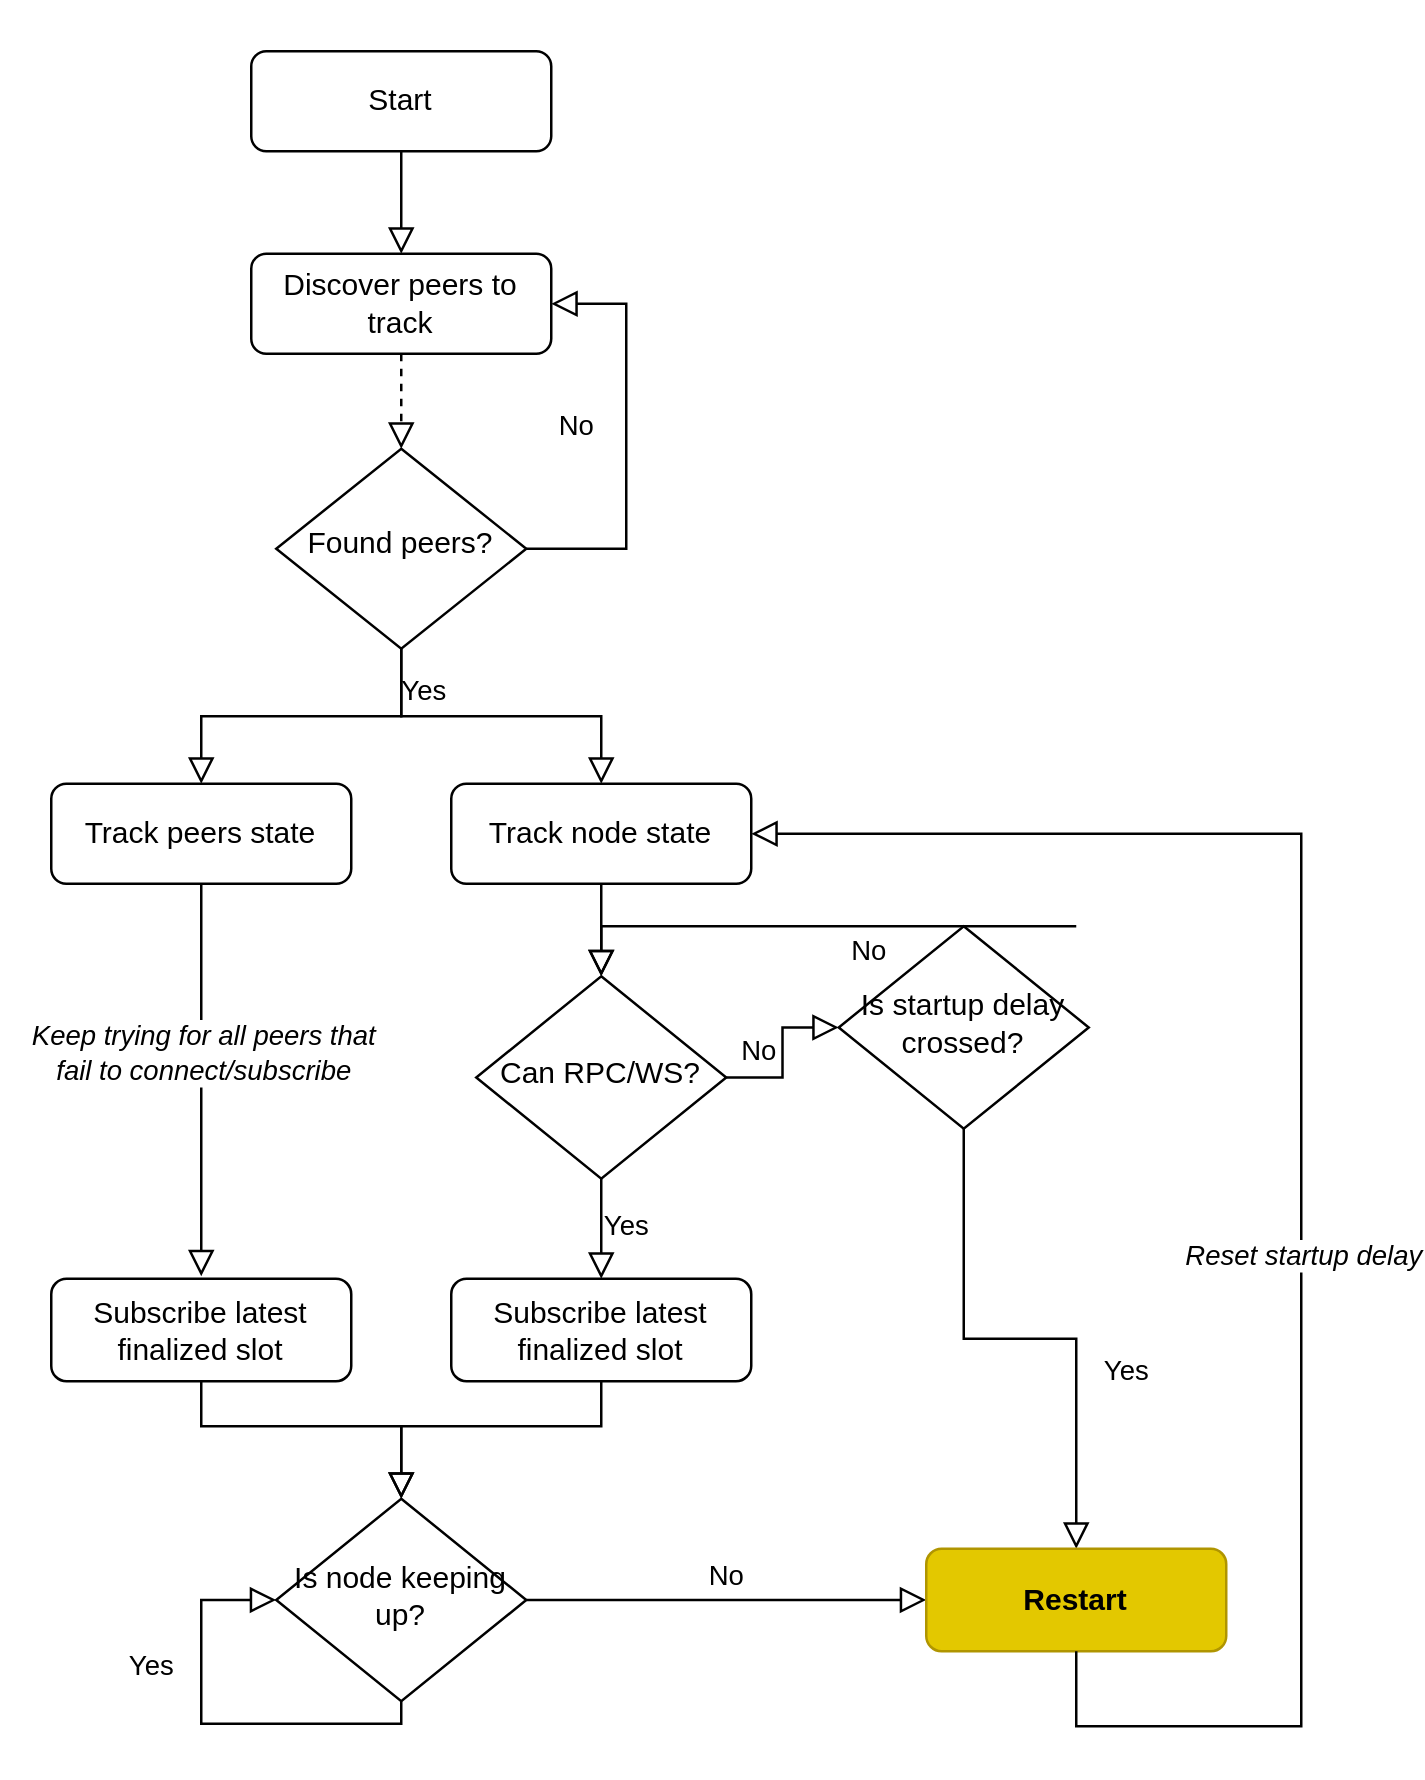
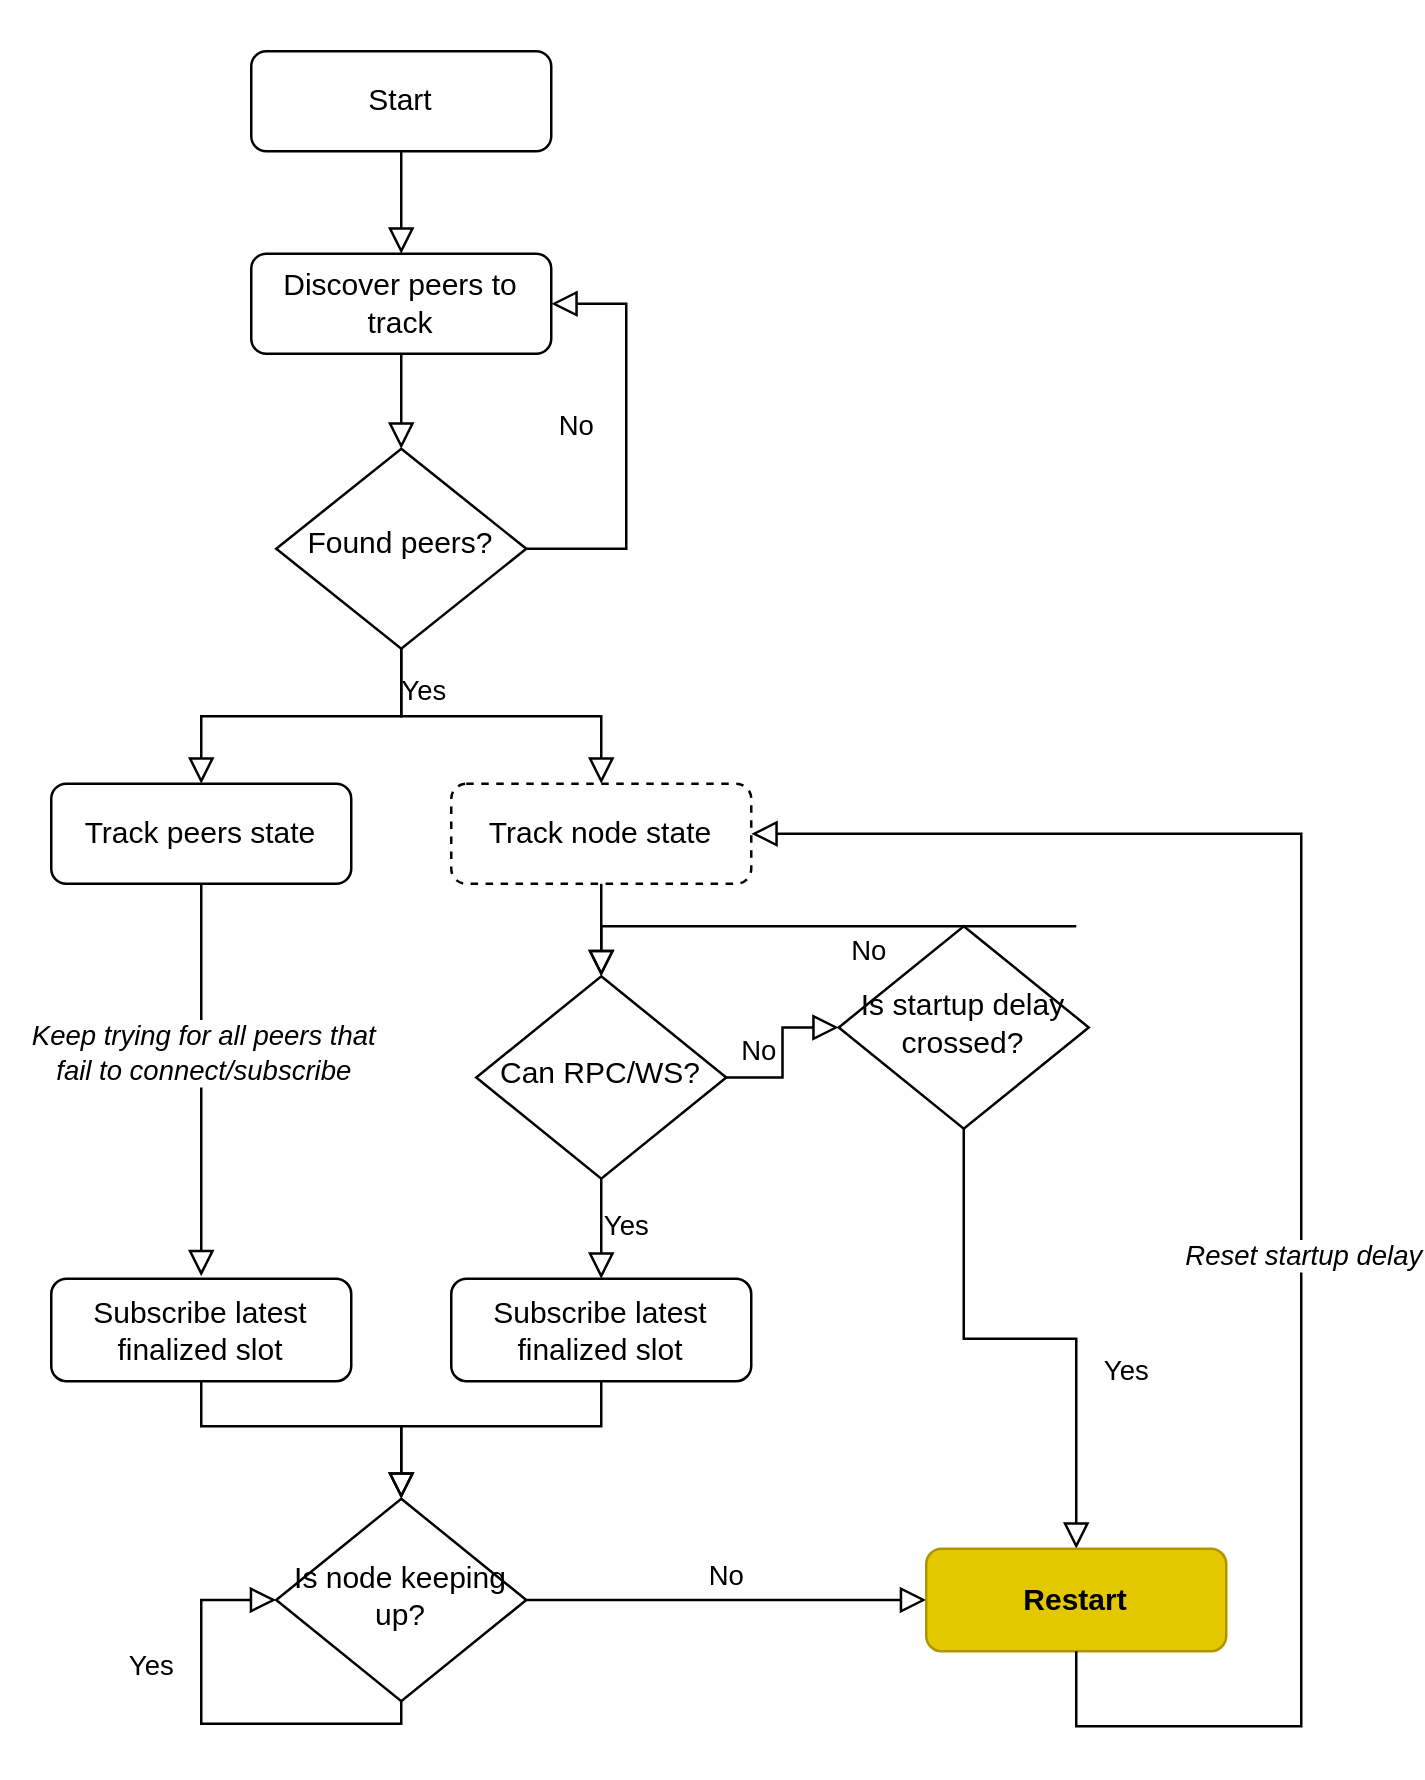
edge "Discover peers to track" -> "Found peers?": style dashed -> solid
node "Track node state": style solid -> dashed
